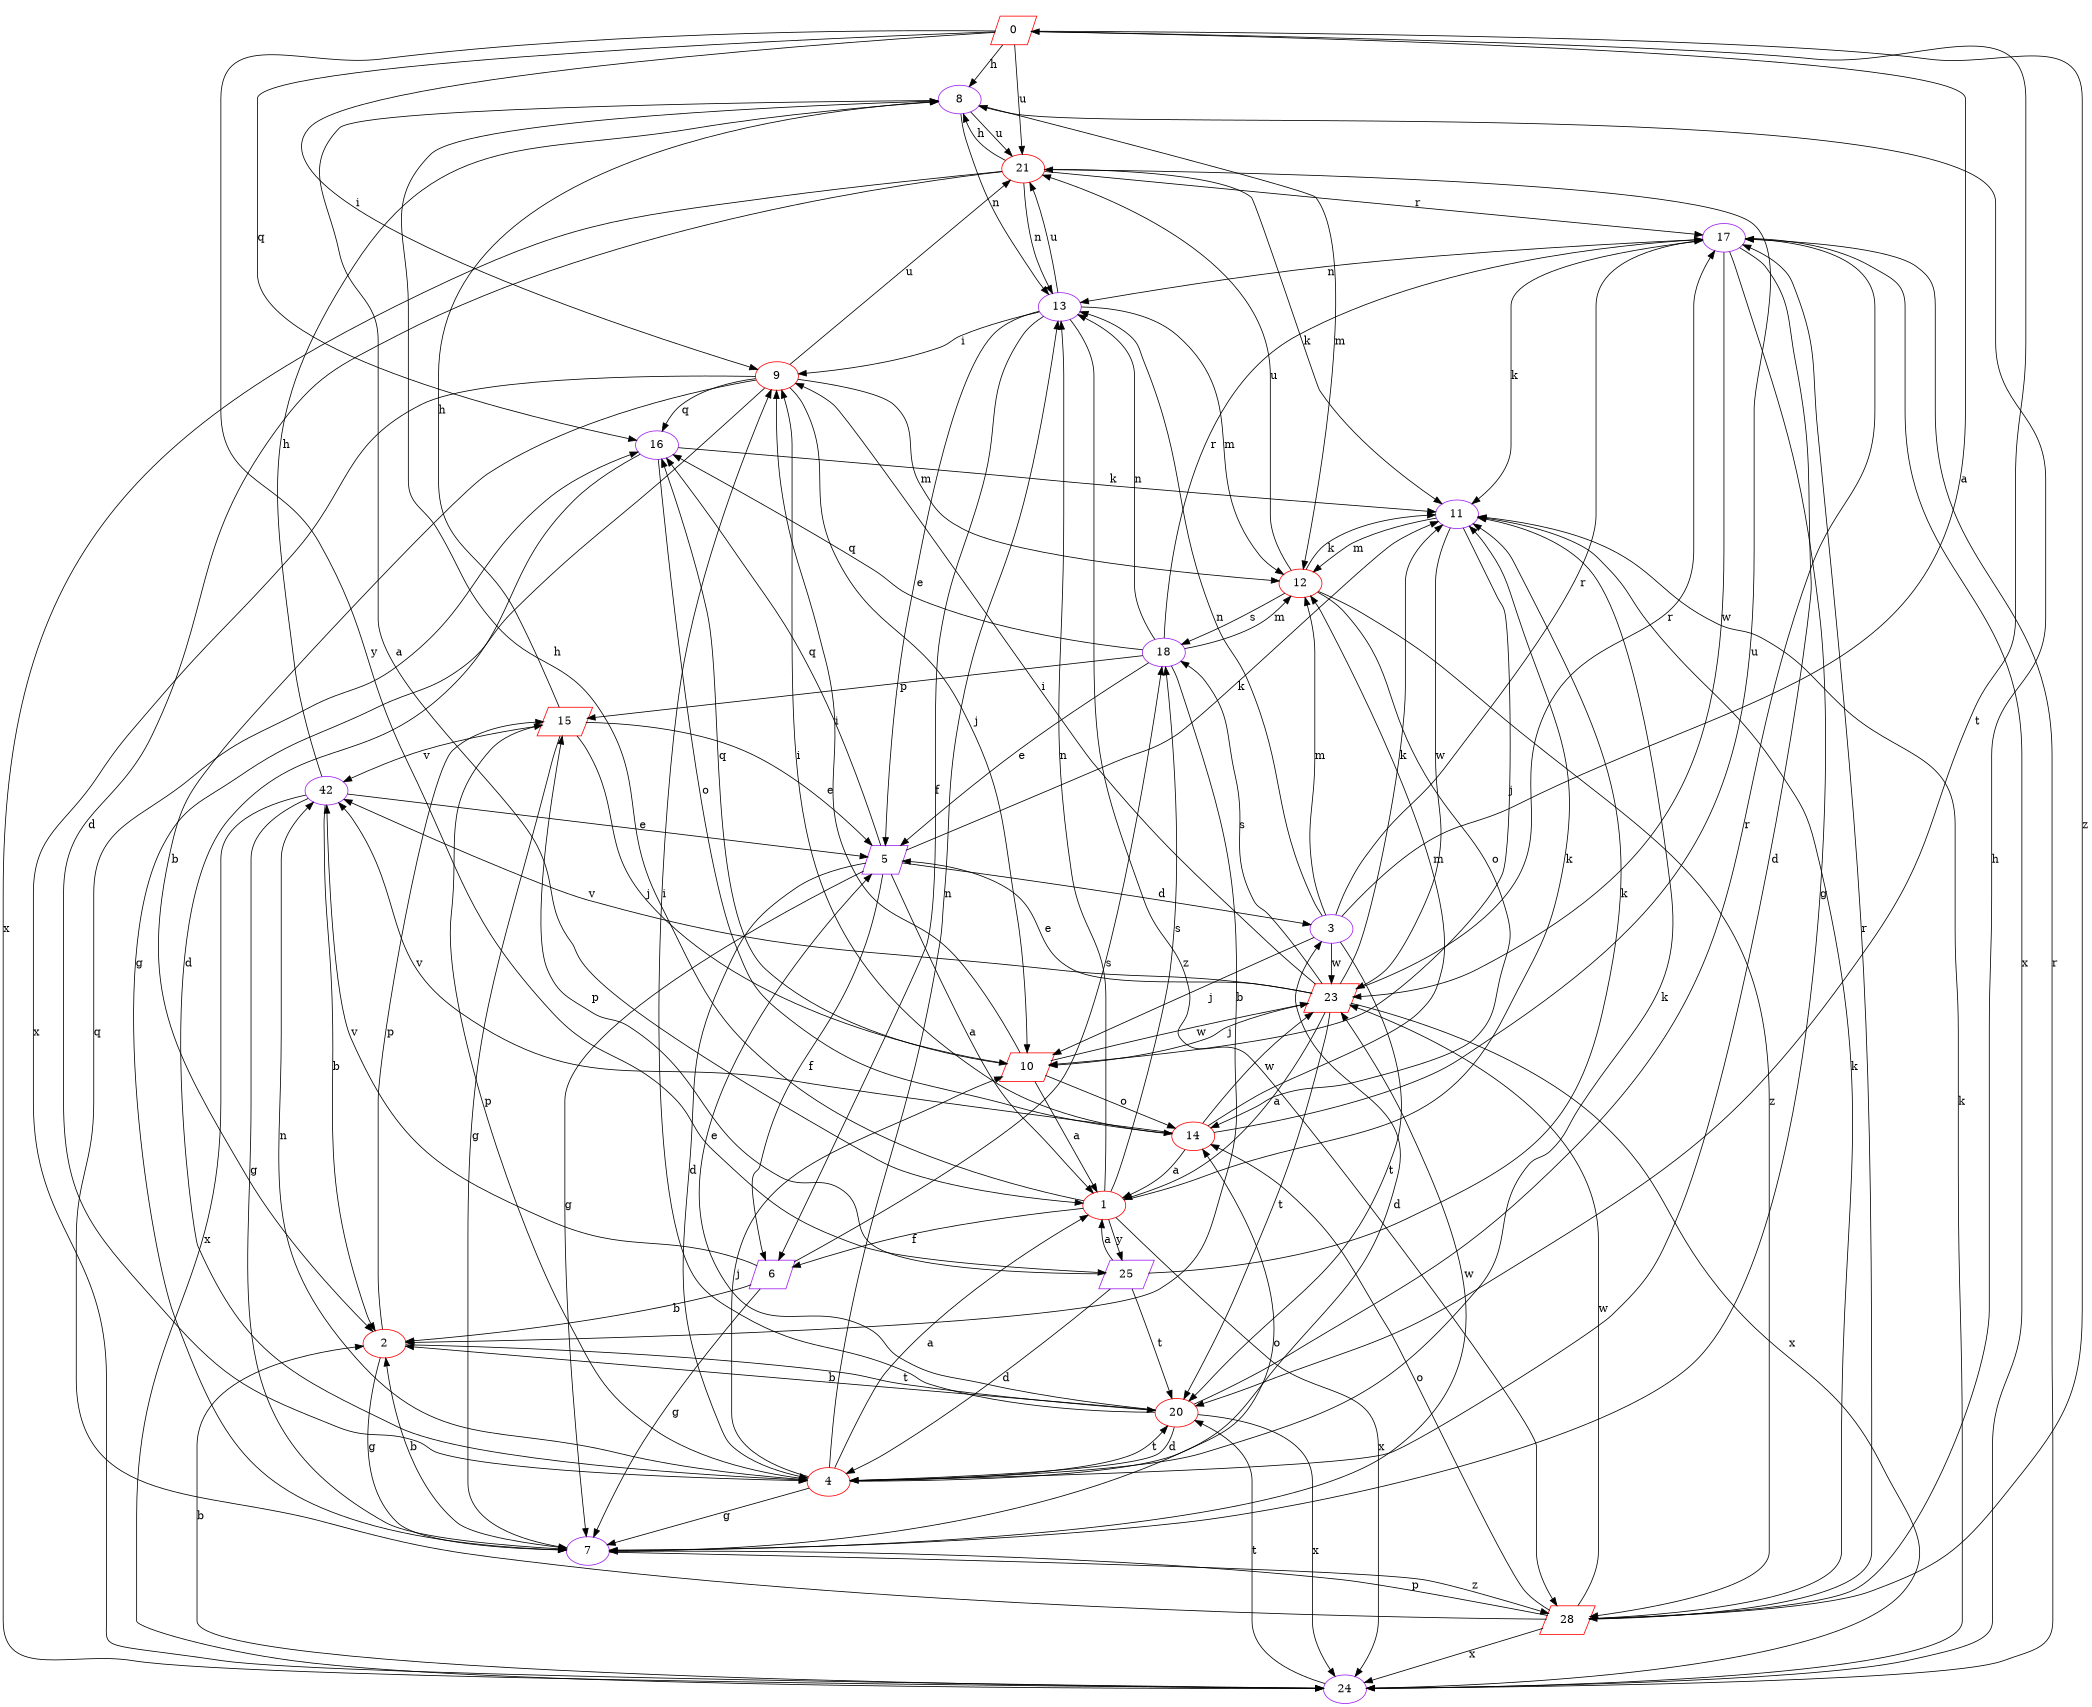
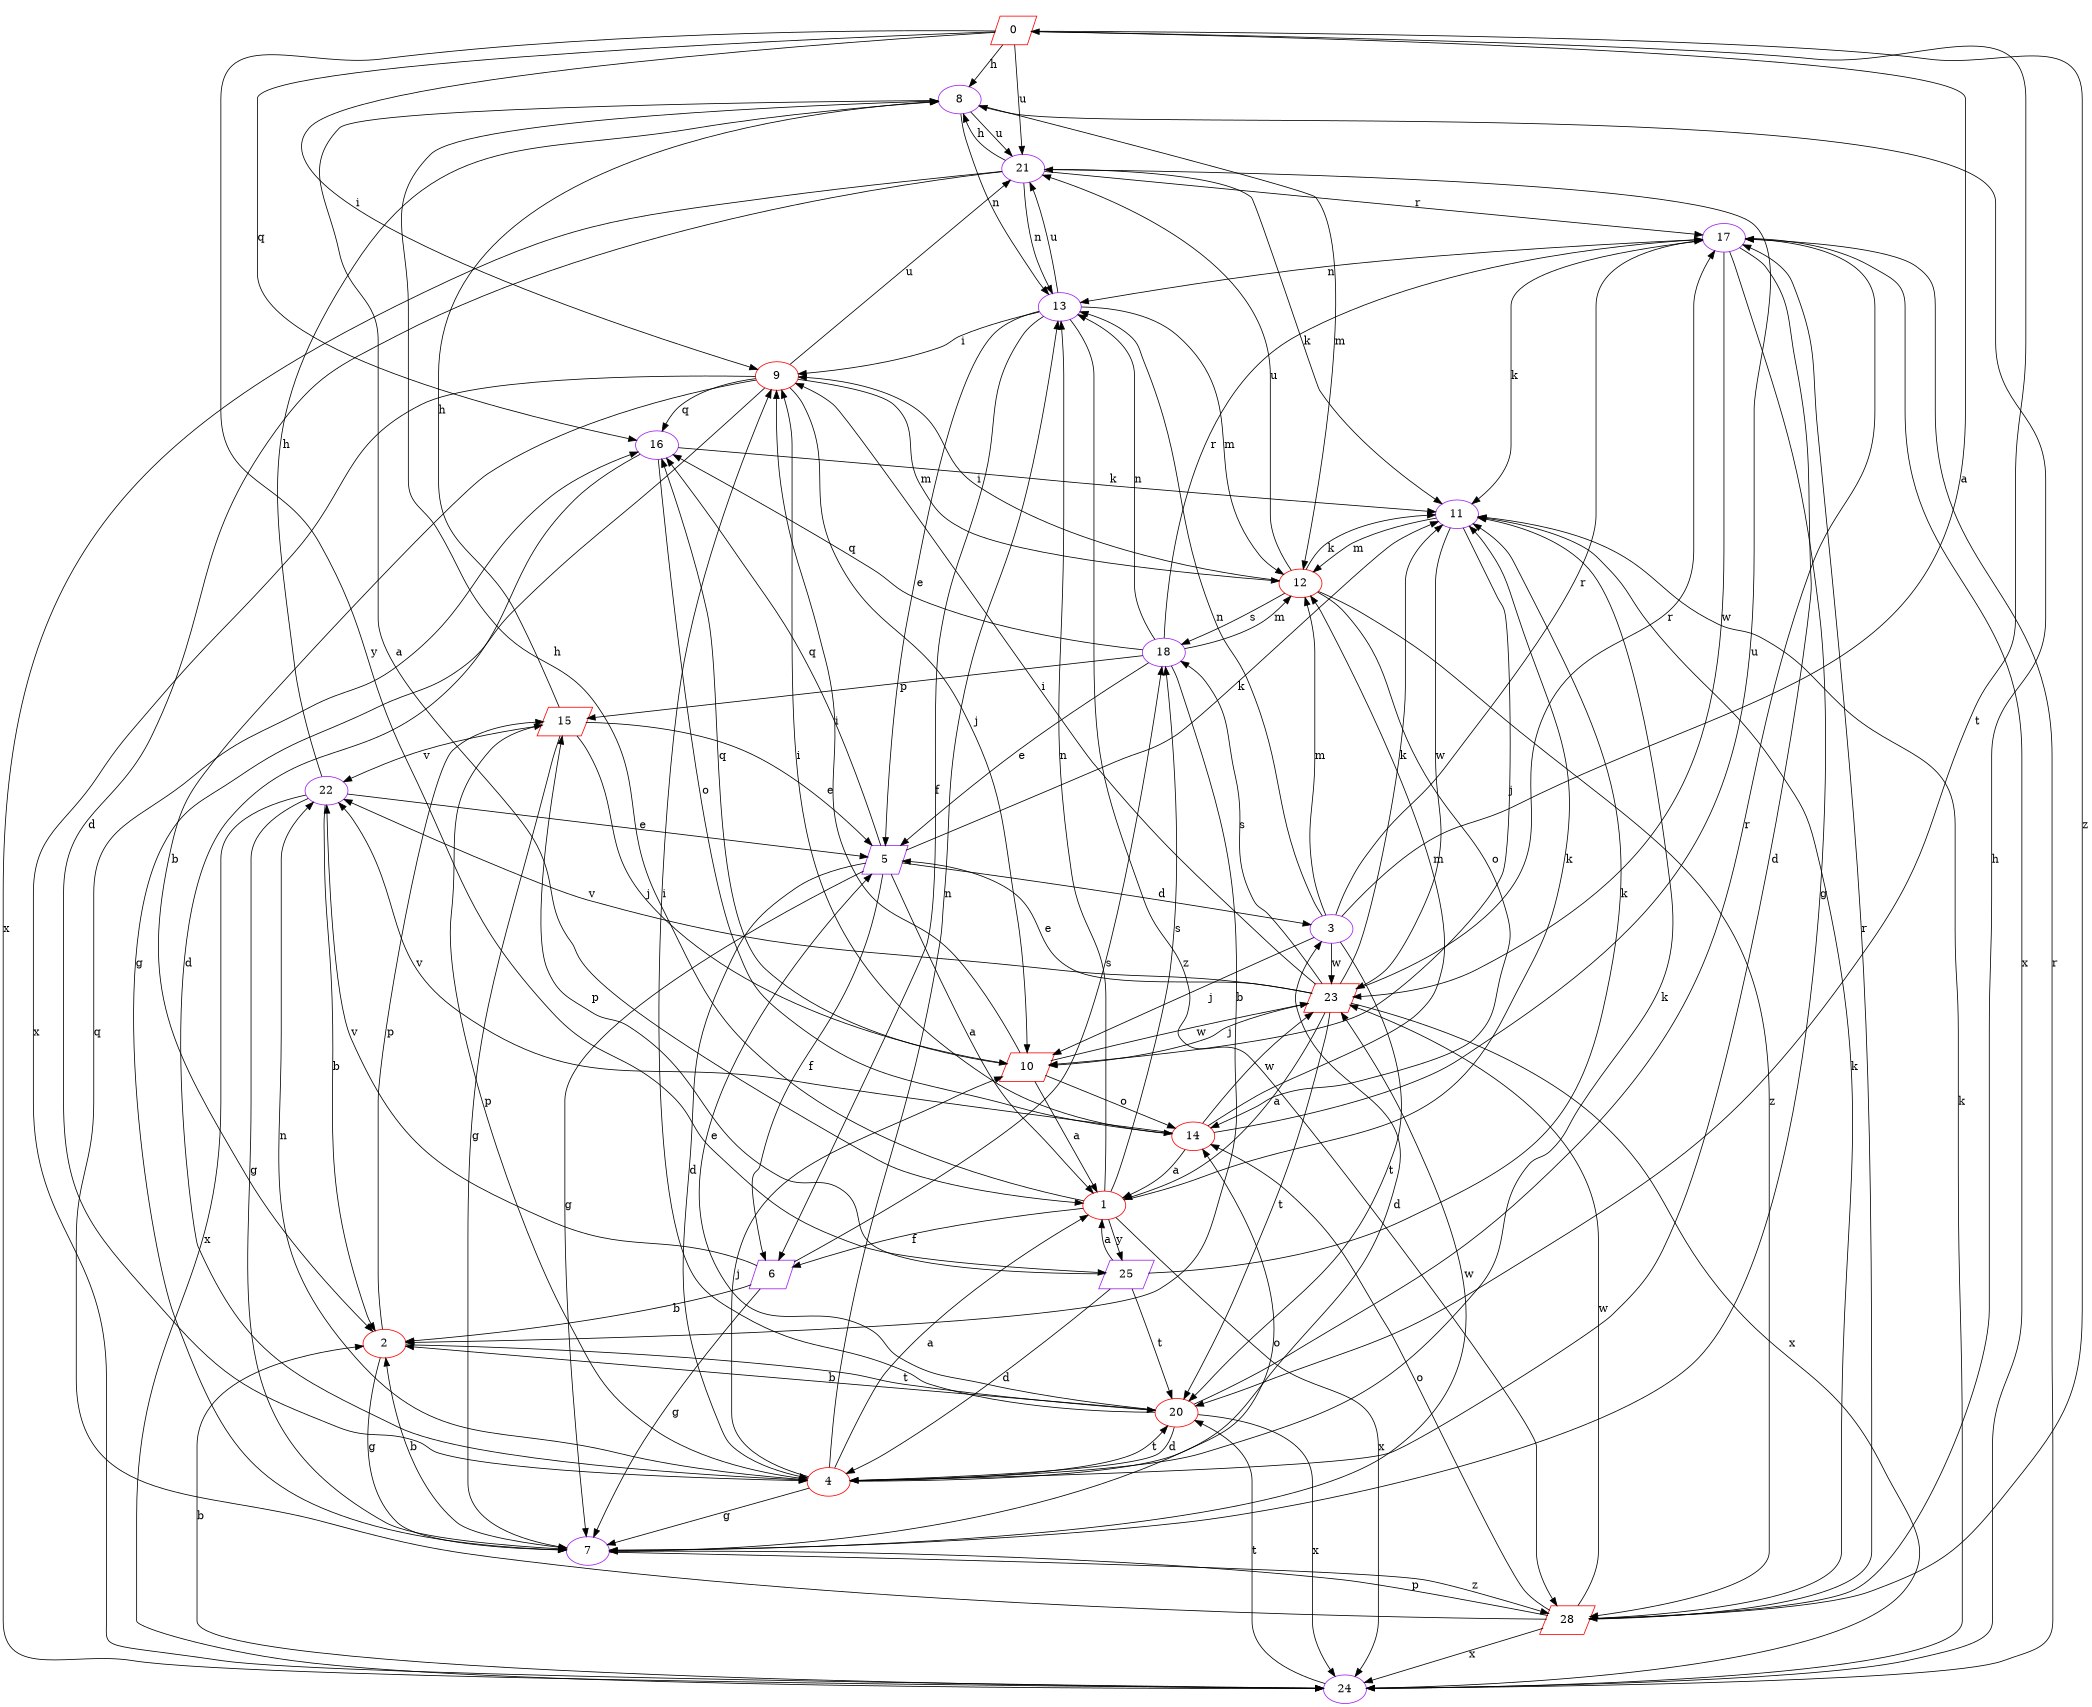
node "21": color red -> purple
edge "12" -> "9": added, label "i"
node "42": label "42" -> "22"
